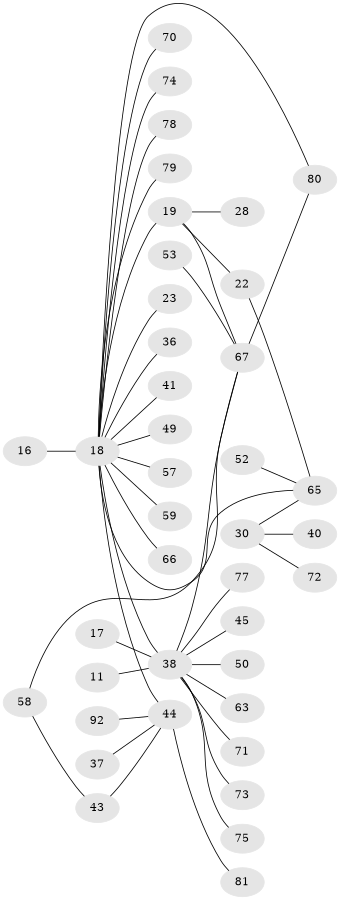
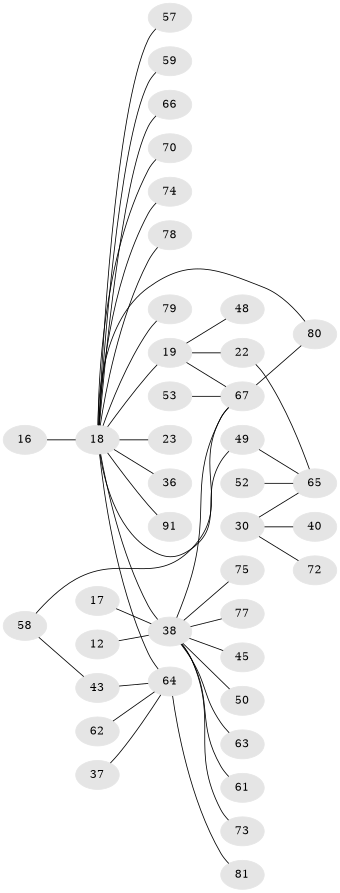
node "28": label "28" -> "48"
node "41": label "41" -> "91"
edge "18" -- "65": now "49" -- "65"
node "11": label "11" -> "12"
node "44": label "44" -> "64"
node "92": label "92" -> "62"
node "71": label "71" -> "61"
